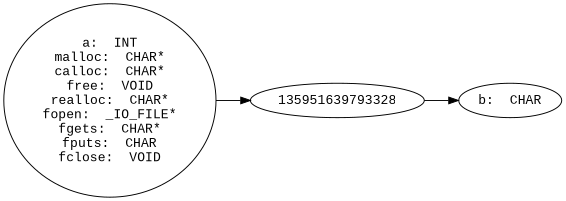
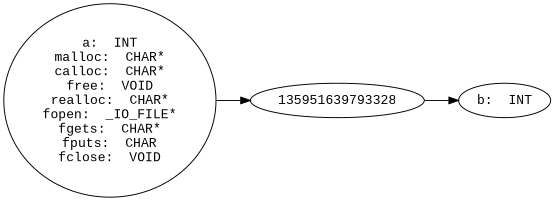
node "b:  CHAR": label "b:  CHAR" -> "b:  INT"
